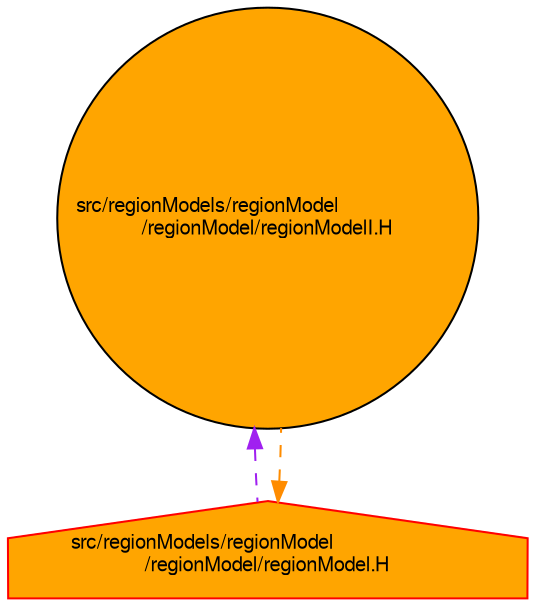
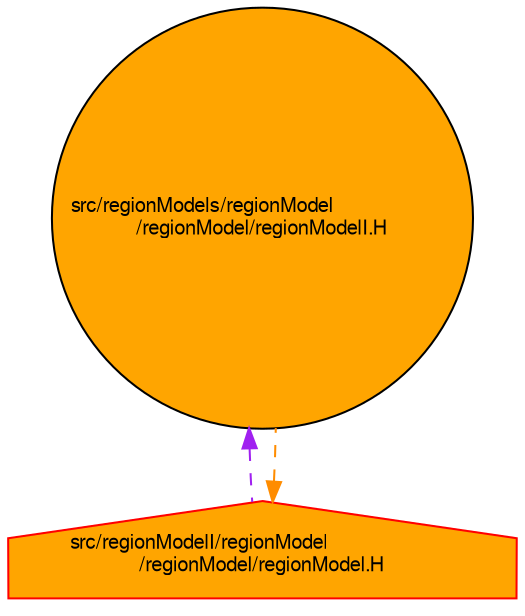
node "src/regionModels/regionModel /regionModel/regionModel.H": label "src/regionModels/regionModel /regionModel/regionModel.H" -> "src/regionModelI/regionModel /regionModel/regionModel.H"
